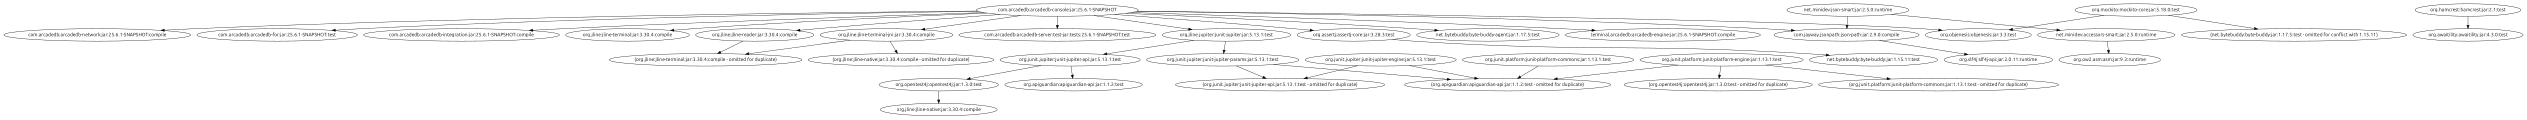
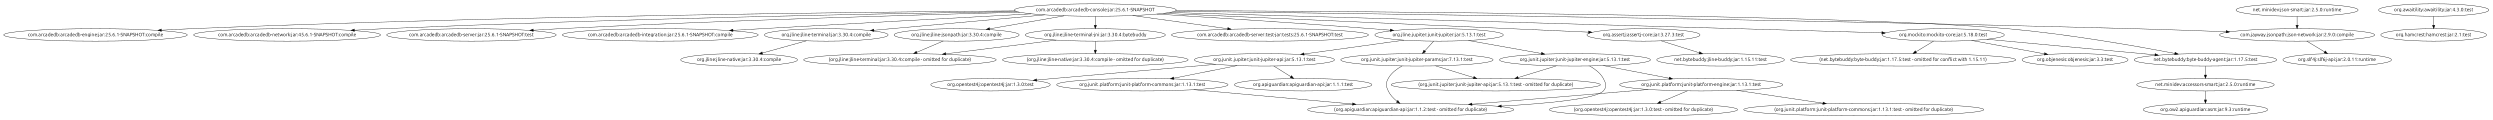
edge "com.arcadedb:arcadedb-console:jar:25.6.1-SNAPSHOT" -> "org.objenesis:objenesis:jar:3.3:test": now "com.arcadedb:arcadedb-console:jar:25.6.1-SNAPSHOT" -> "org.mockito:mockito-core:jar:5.18.0:test"
edge "org.hamcrest:hamcrest:jar:2.1:test" -> "org.awaitility:awaitility:jar:4.3.0:test": reversed
edge "net.minidev:json-smart:jar:2.5.0:runtime" -> "net.minidev:accessors-smart:jar:2.5.0:runtime": now "net.bytebuddy:byte-buddy-agent:jar:1.17.5:test" -> "net.minidev:accessors-smart:jar:2.5.0:runtime"
node "com.arcadedb:arcadedb-network:jar:25.6.1-SNAPSHOT:compile": label "com.arcadedb:arcadedb-network:jar:25.6.1-SNAPSHOT:compile" -> "com.arcadedb:arcadedb-network:jar:45.6.1-SNAPSHOT:compile"
node "com.arcadedb:arcadedb-for:jar:25.6.1-SNAPSHOT:test": label "com.arcadedb:arcadedb-for:jar:25.6.1-SNAPSHOT:test" -> "com.arcadedb:arcadedb-server:jar:25.6.1-SNAPSHOT:test"
node "org.jline:jline-reader:jar:3.30.4:compile": label "org.jline:jline-reader:jar:3.30.4:compile" -> "org.jline:jline-jsonpath:jar:3.30.4:compile"
node "org.jline:jline-terminal-jni:jar:3.30.4:compile": label "org.jline:jline-terminal-jni:jar:3.30.4:compile" -> "org.jline:jline-terminal-jni:jar:3.30.4:bytebuddy"
node "org.assertj:assertj-core:jar:3.28.3:test": label "org.assertj:assertj-core:jar:3.28.3:test" -> "org.assertj:assertj-core:jar:3.27.3:test"
node "terminal.arcadedb:arcadedb-engine:jar:25.6.1-SNAPSHOT:compile": label "terminal.arcadedb:arcadedb-engine:jar:25.6.1-SNAPSHOT:compile" -> "com.arcadedb:arcadedb-engine:jar:25.6.1-SNAPSHOT:compile"
node "com.jayway.jsonpath:json-path:jar:2.9.0:compile": label "com.jayway.jsonpath:json-path:jar:2.9.0:compile" -> "com.jayway.jsonpath:json-network:jar:2.9.0:compile"
edge "org.jline.jupiter:junit-jupiter:jar:5.13.1:test" -> "org.junit.jupiter:junit-jupiter-engine:jar:5.13.1:test": added
edge "org.mockito:mockito-core:jar:5.18.0:test" -> "net.bytebuddy:byte-buddy-agent:jar:1.17.5:test": added
node "org.junit.jupiter:junit-jupiter-params:jar:5.13.1:test": label "org.junit.jupiter:junit-jupiter-params:jar:5.13.1:test" -> "org.junit.jupiter:junit-jupiter-params:jar:7.13.1:test"
node "net.bytebuddy:byte-buddy:jar:1.15.11:test": label "net.bytebuddy:byte-buddy:jar:1.15.11:test" -> "net.bytebuddy:jline-buddy:jar:1.15.11:test"
node "org.slf4j:slf4j-api:jar:2.0.11:runtime": label "org.slf4j:slf4j-api:jar:2.0.11:runtime" -> "org.slf4j:slf6j-api:jar:2.0.11:runtime"
node "org.ow2.asm:asm:jar:9.3:runtime": label "org.ow2.asm:asm:jar:9.3:runtime" -> "org.ow2.apiguardian:asm:jar:9.3:runtime"
edge "org.junit.jupiter:junit-jupiter-api:jar:5.13.1:test" -> "org.junit.platform:junit-platform-commons:jar:1.13.1:test": added
edge "org.junit.jupiter:junit-jupiter-engine:jar:5.13.1:test" -> "org.junit.platform:junit-platform-engine:jar:1.13.1:test": added
node "org.apiguardian:apiguardian-api:jar:1.1.2:test": label "org.apiguardian:apiguardian-api:jar:1.1.2:test" -> "org.apiguardian:apiguardian-api:jar:1.1.1:test"
edge "org.opentest4j:opentest4j:jar:1.3.0:test" -> "org.jline:jline-native:jar:3.30.4:compile": now "org.jline:jline-terminal:jar:3.30.4:compile" -> "org.jline:jline-native:jar:3.30.4:compile"
